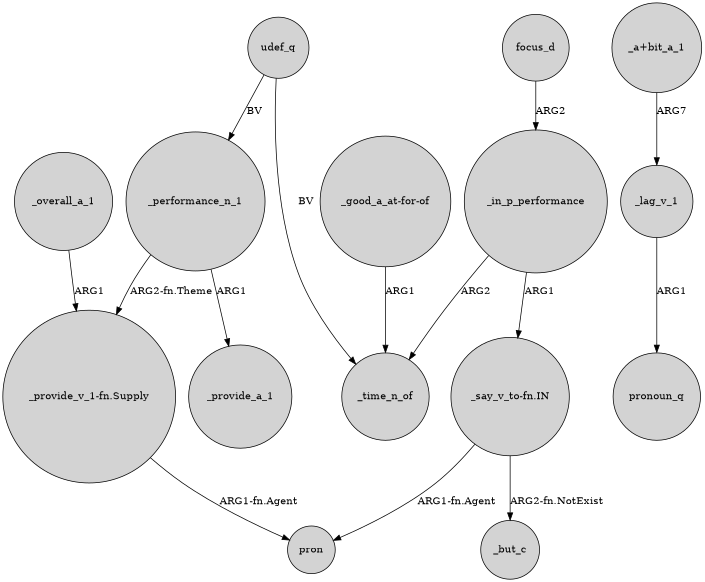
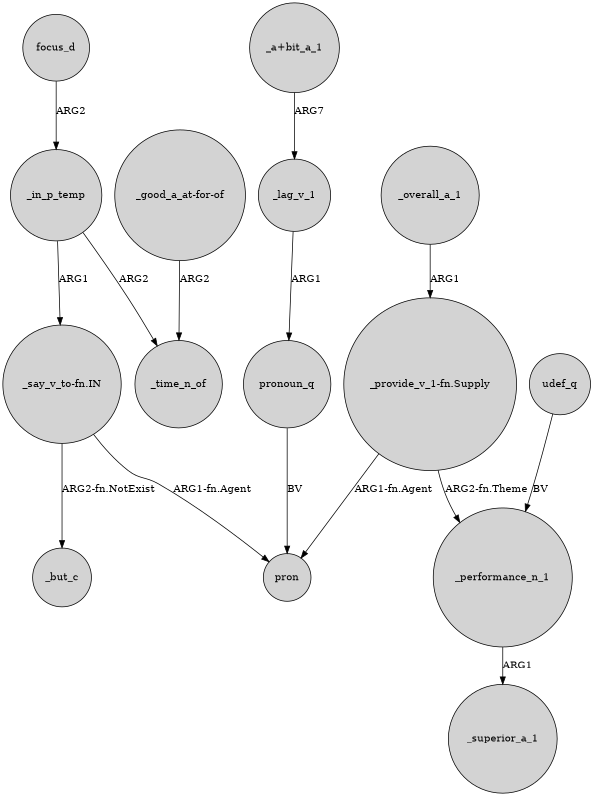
node "_in_p_performance": label "_in_p_performance" -> "_in_p_temp"
edge "udef_q" -> "_time_n_of": removed, label "BV"
edge "_performance_n_1" -> "_provide_v_1-fn.Supply": reversed
edge "_good_a_at-for-of" -> "_time_n_of": label "ARG1" -> "ARG2"
node "_provide_a_1": label "_provide_a_1" -> "_superior_a_1"
edge "pronoun_q" -> "pron": added, label "BV"
